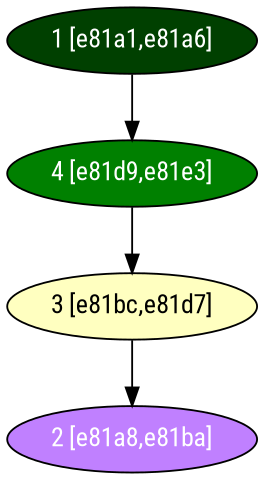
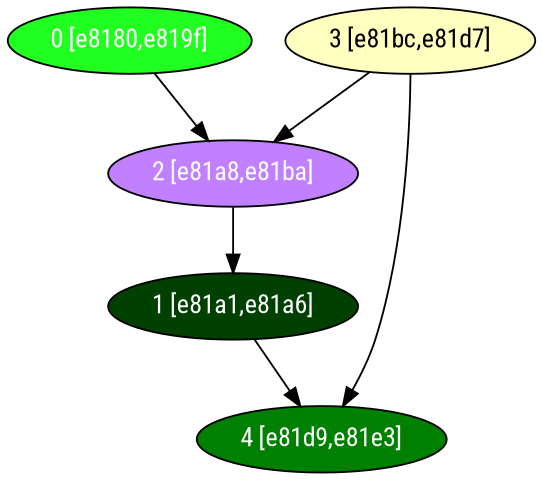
node "0 [e8180,e819f]": added
edge "4 [e81d9,e81e3]" -> "3 [e81bc,e81d7]": reversed
edge "2 [e81a8,e81ba]" -> "1 [e81a1,e81a6]": added
